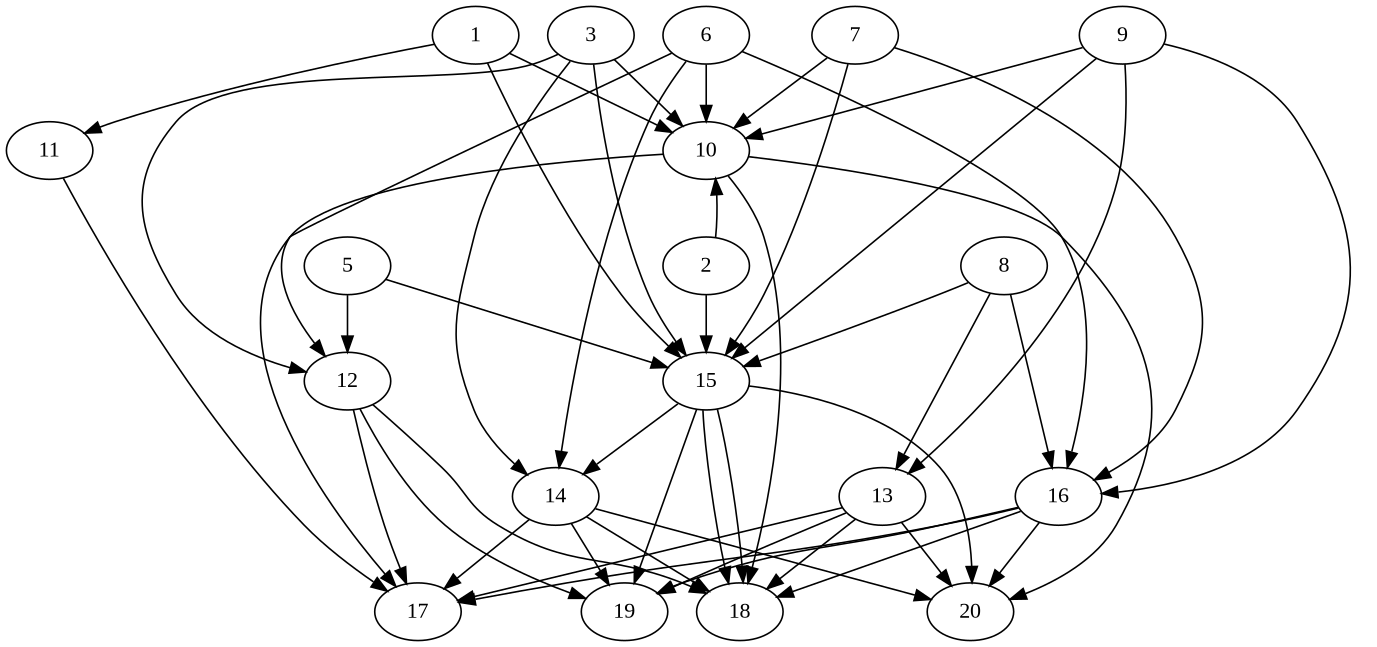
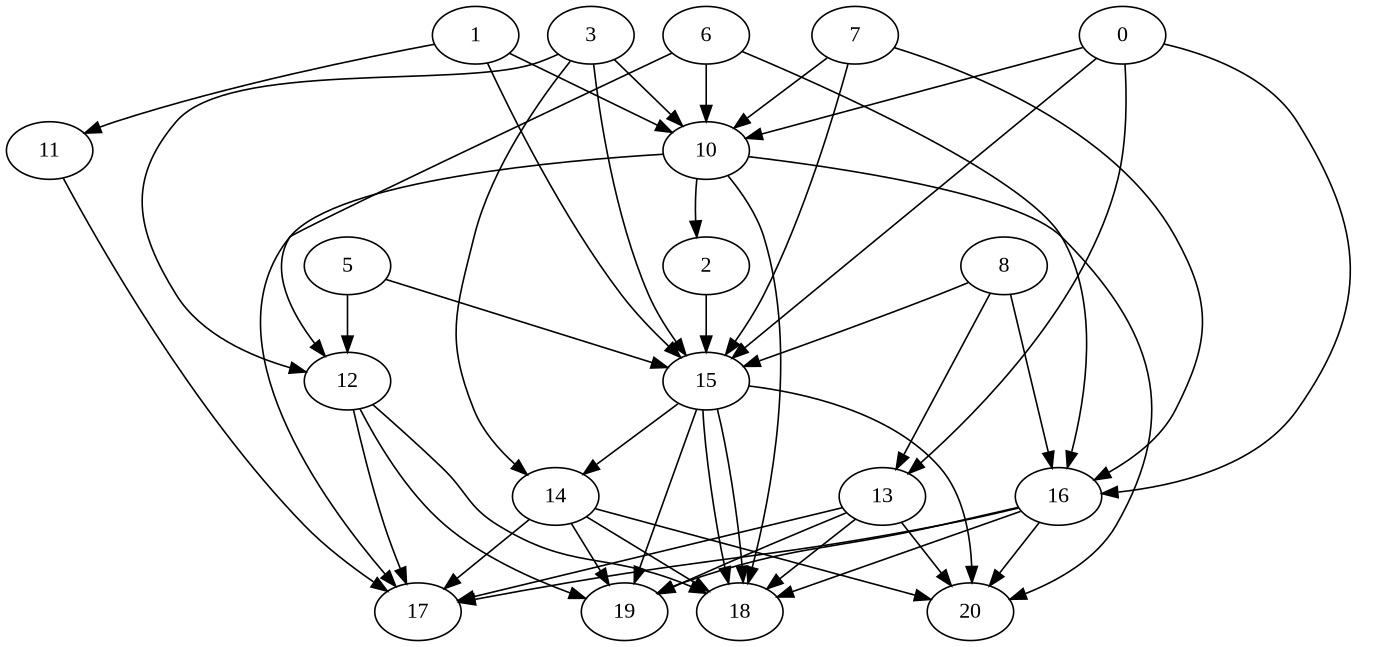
node "9": label "9" -> "0"
edge "2" -> "10": reversed
edge "6" -> "14": removed
